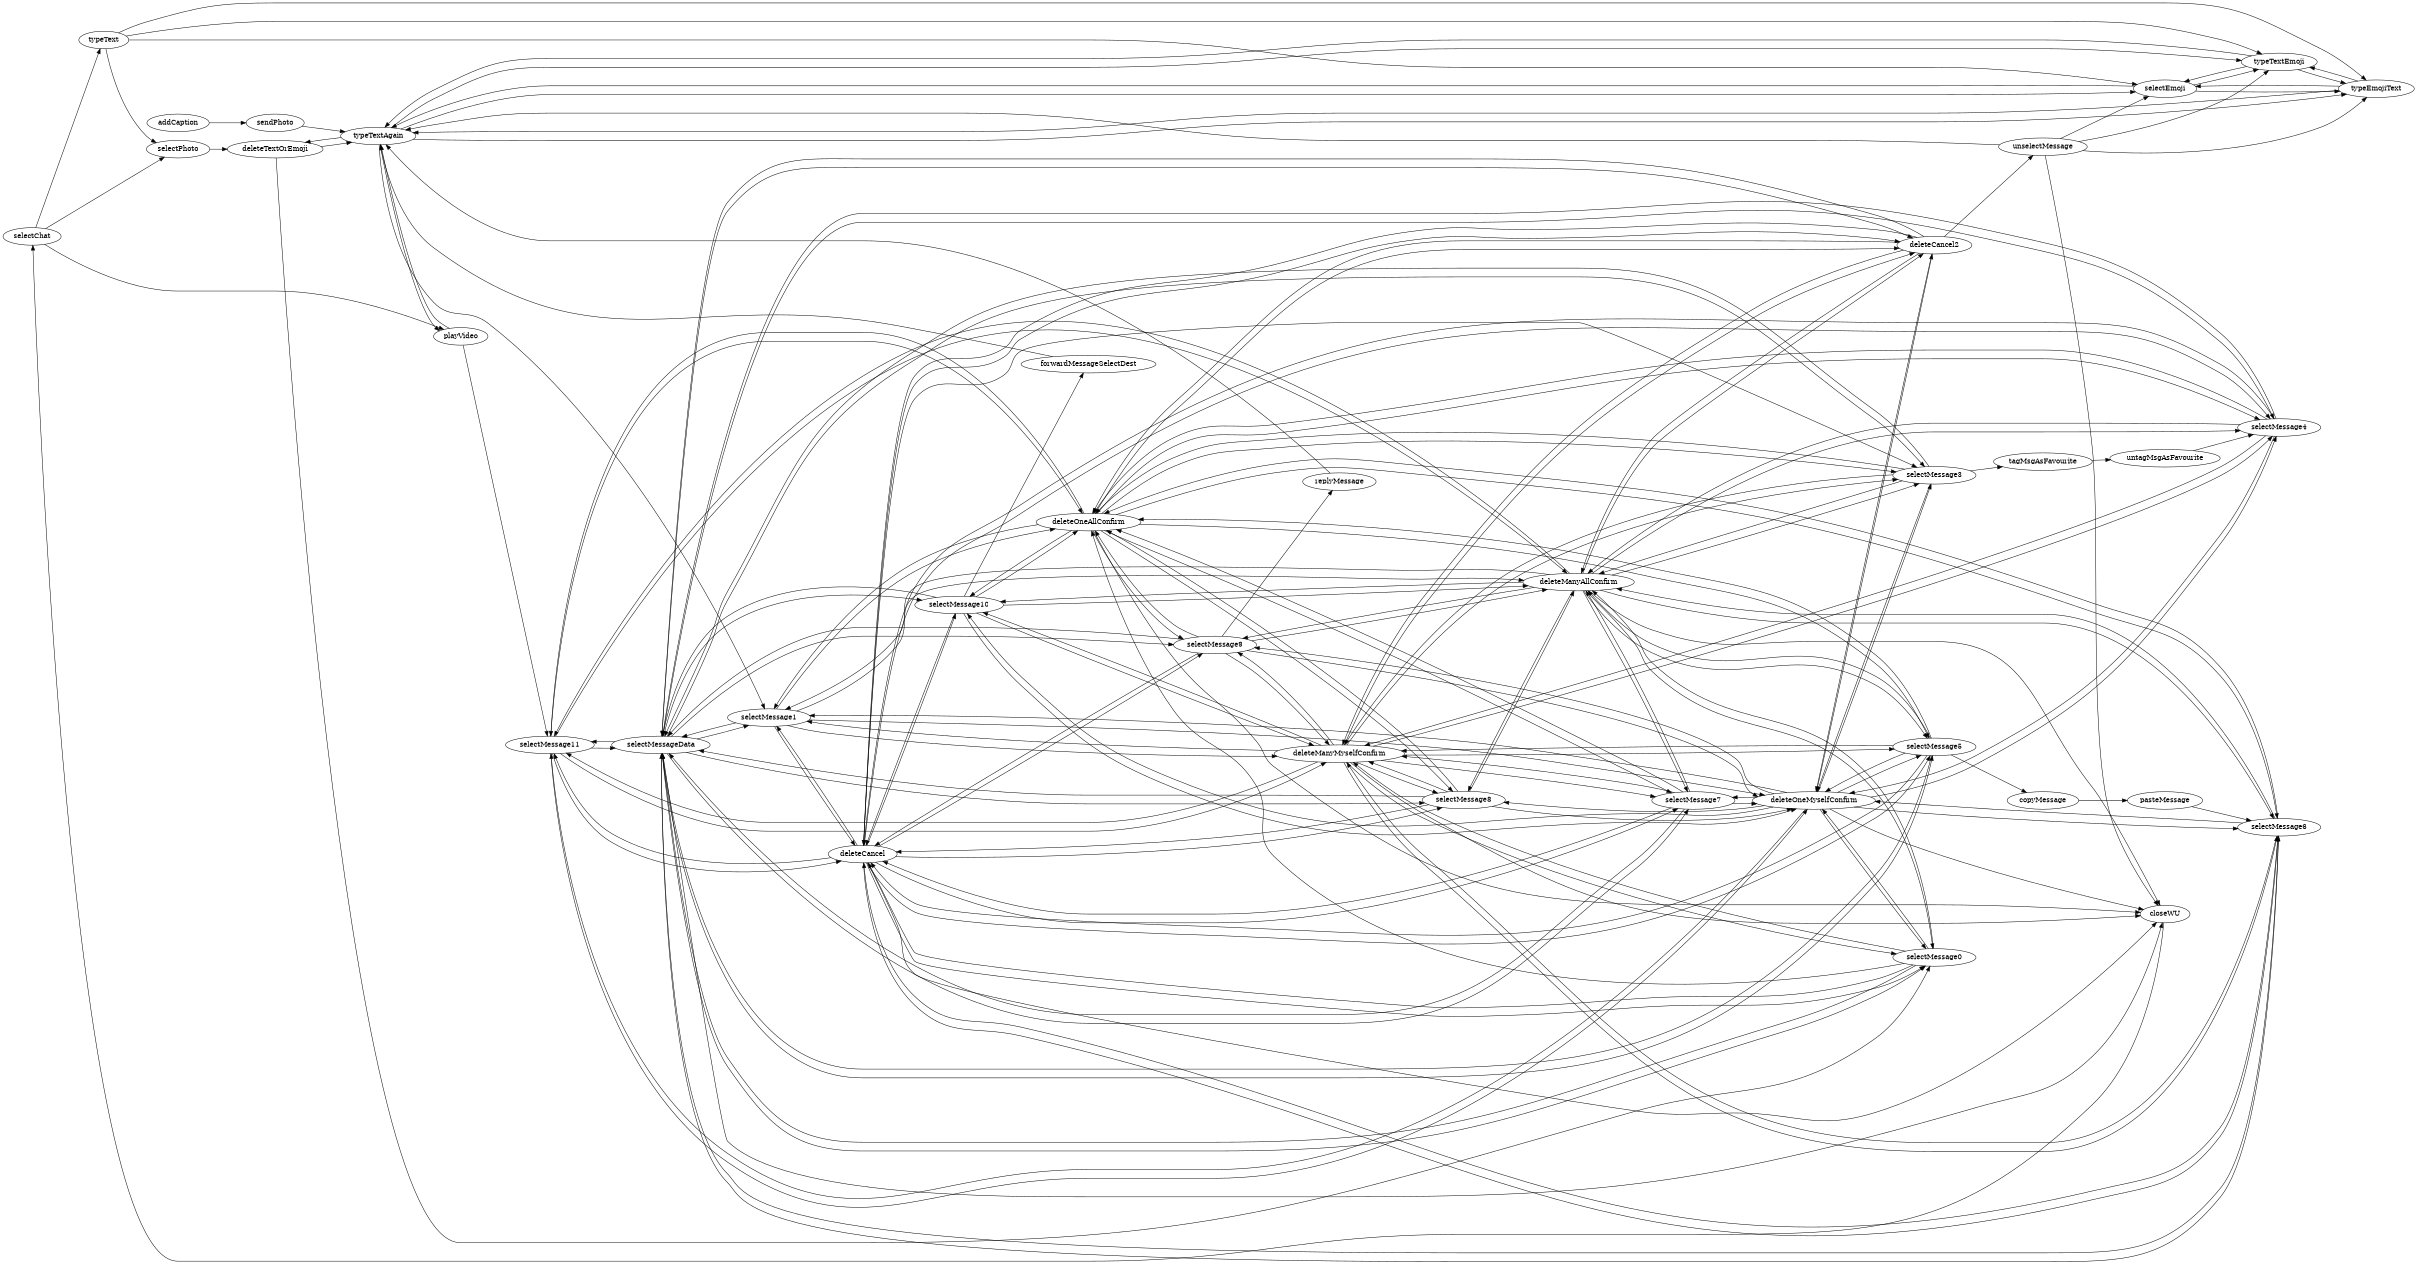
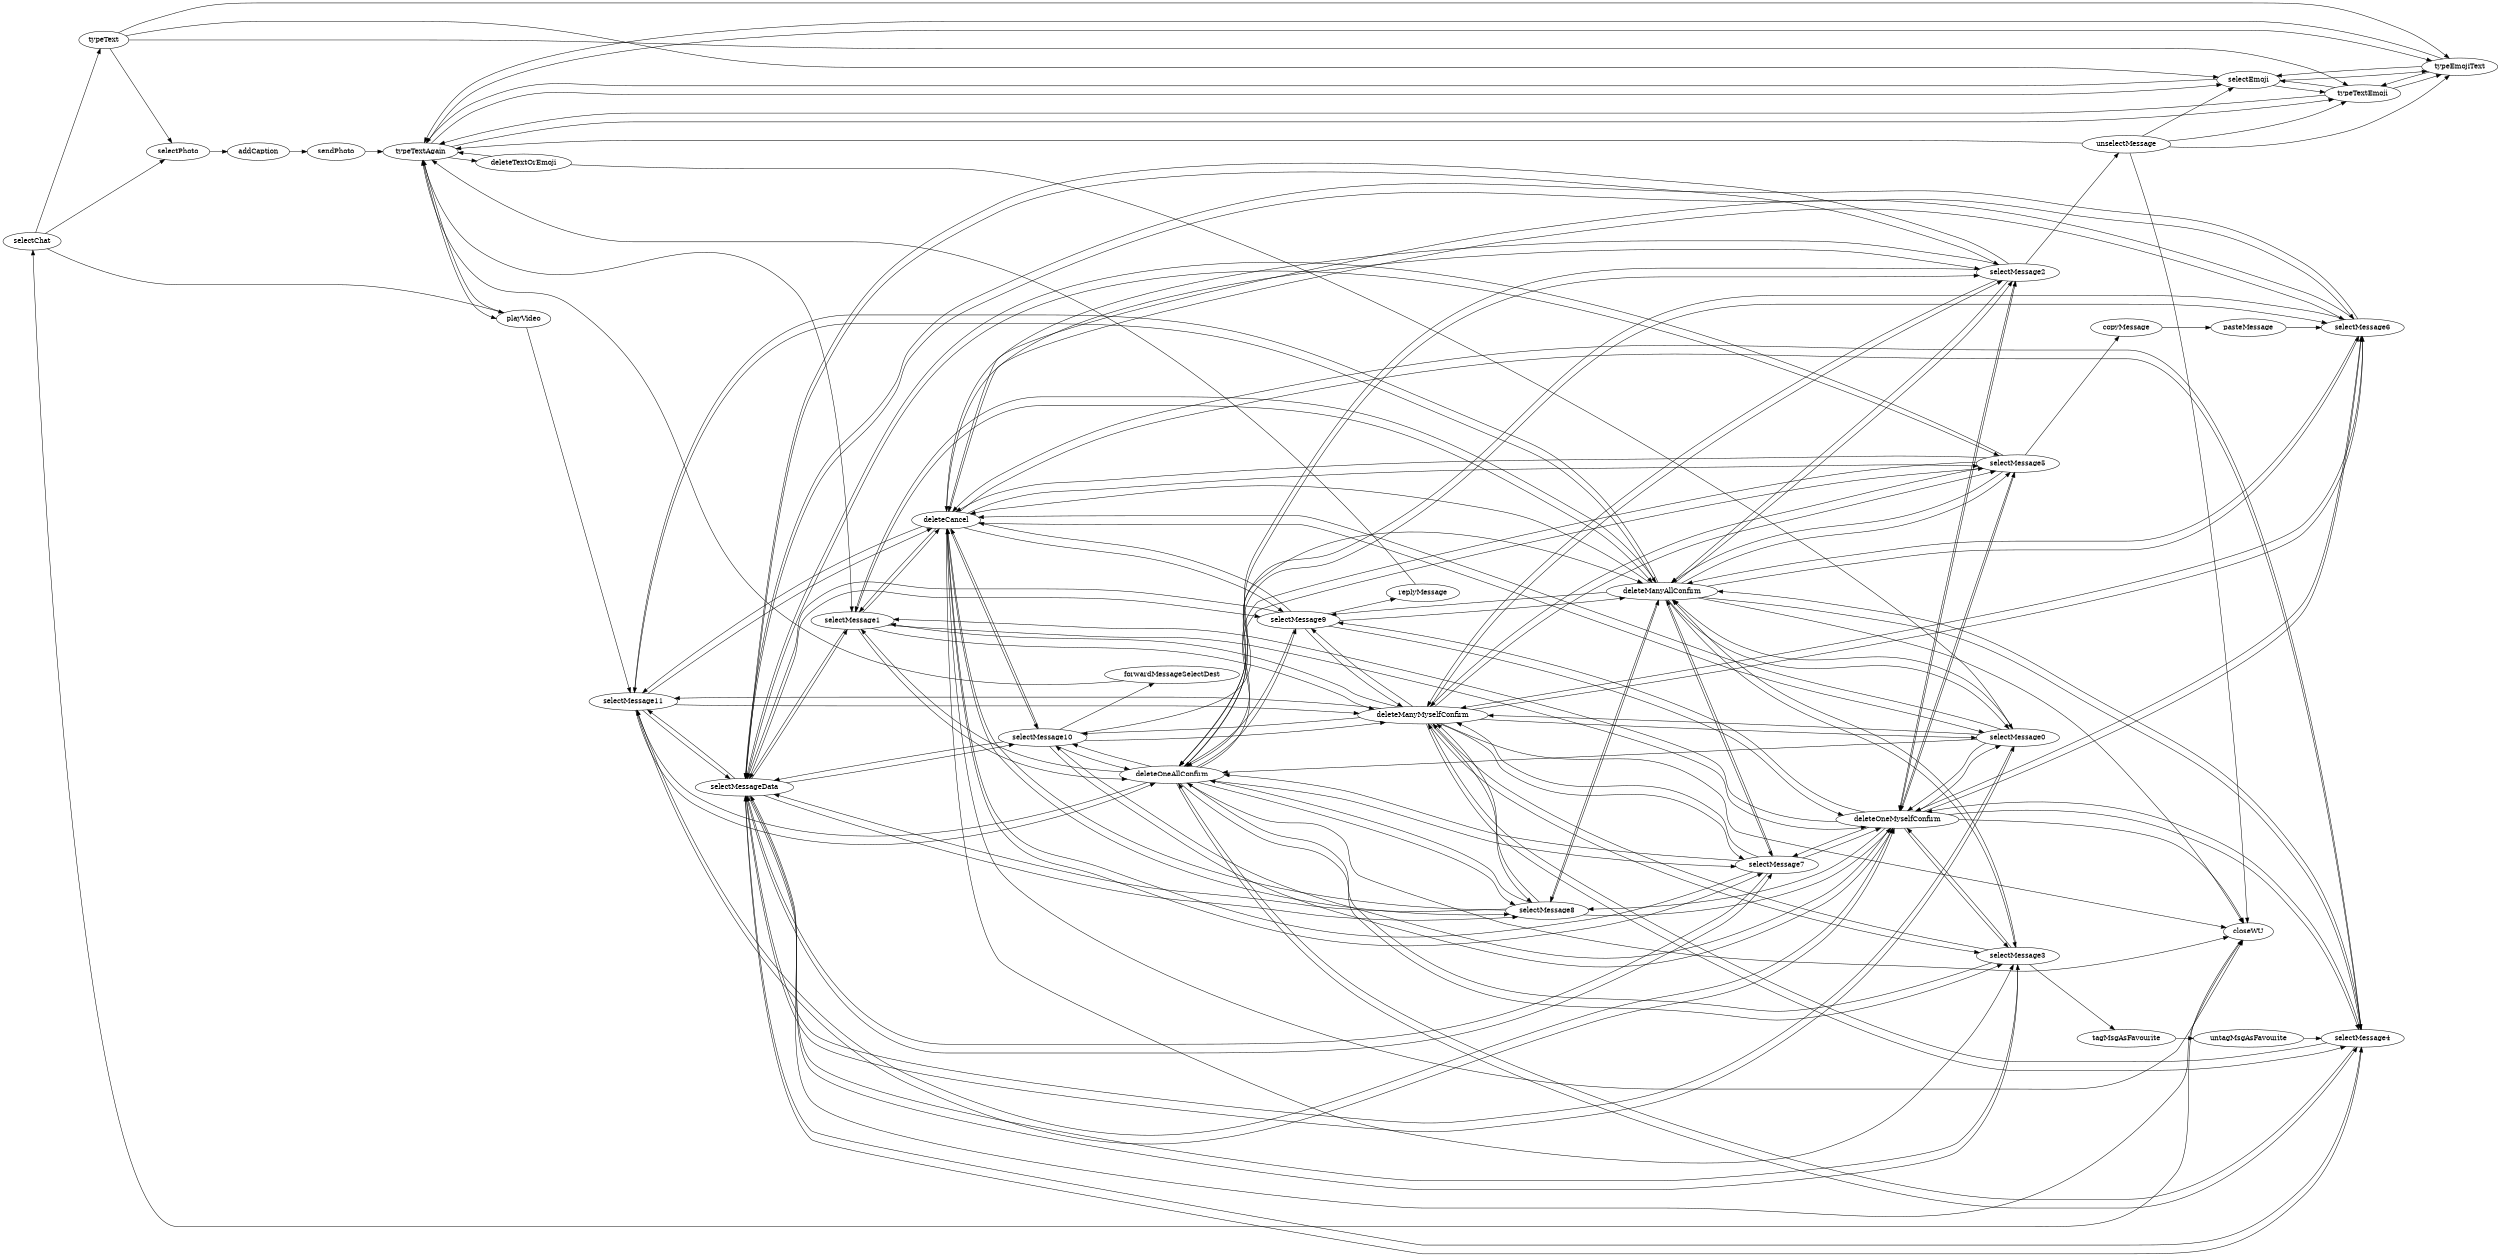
edge "selectPhoto" -> "deleteTextOrEmoji": now "selectPhoto" -> "addCaption"
node "deleteCancel2": label "deleteCancel2" -> "selectMessage2"
edge "deleteManyAllConfirm" -> "selectMessage10": now "deleteManyAllConfirm" -> "deleteCancel"
